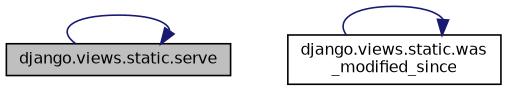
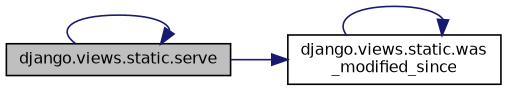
edge "django.views.static.serve" -> "django.views.static.was _modified_since": added
